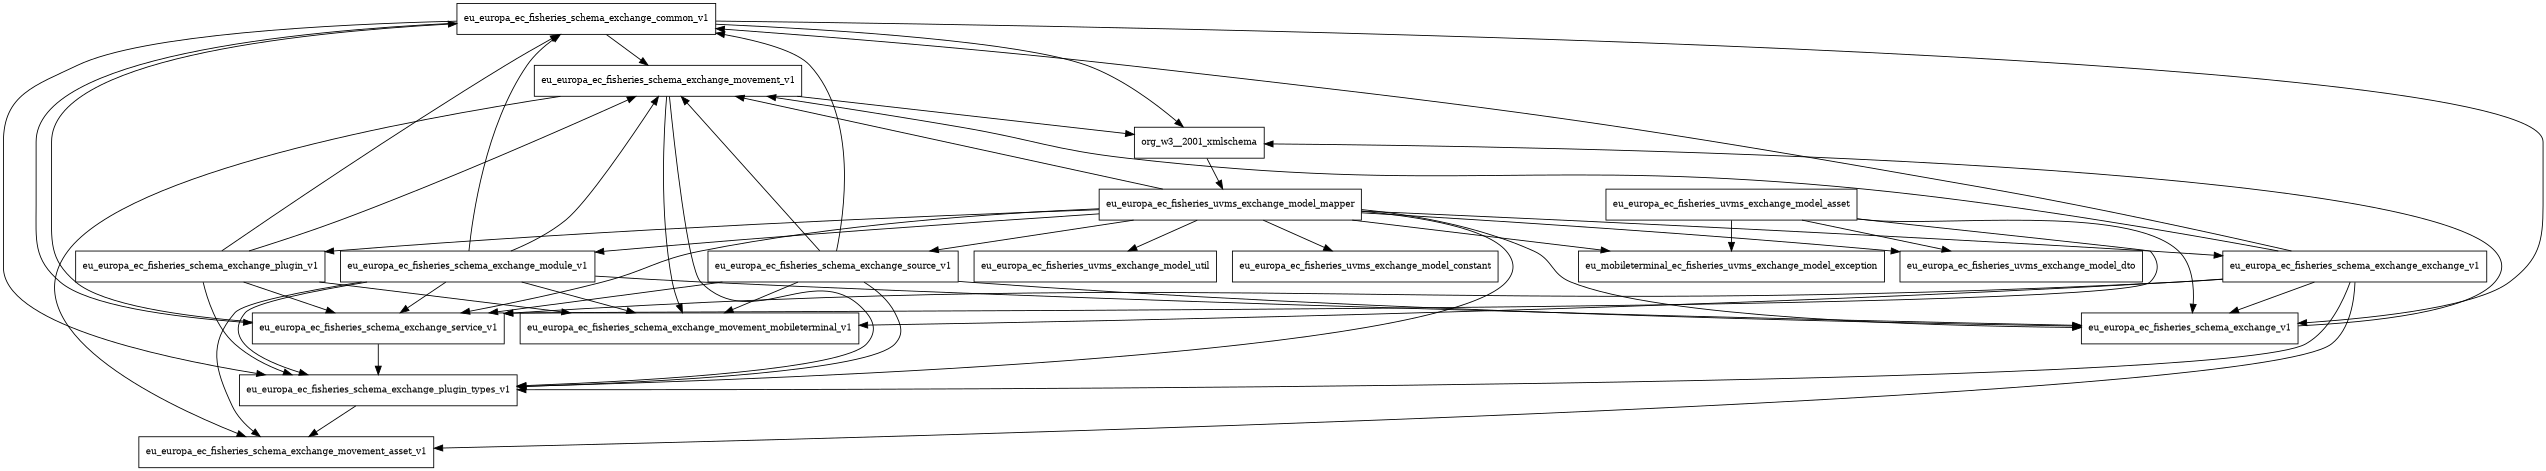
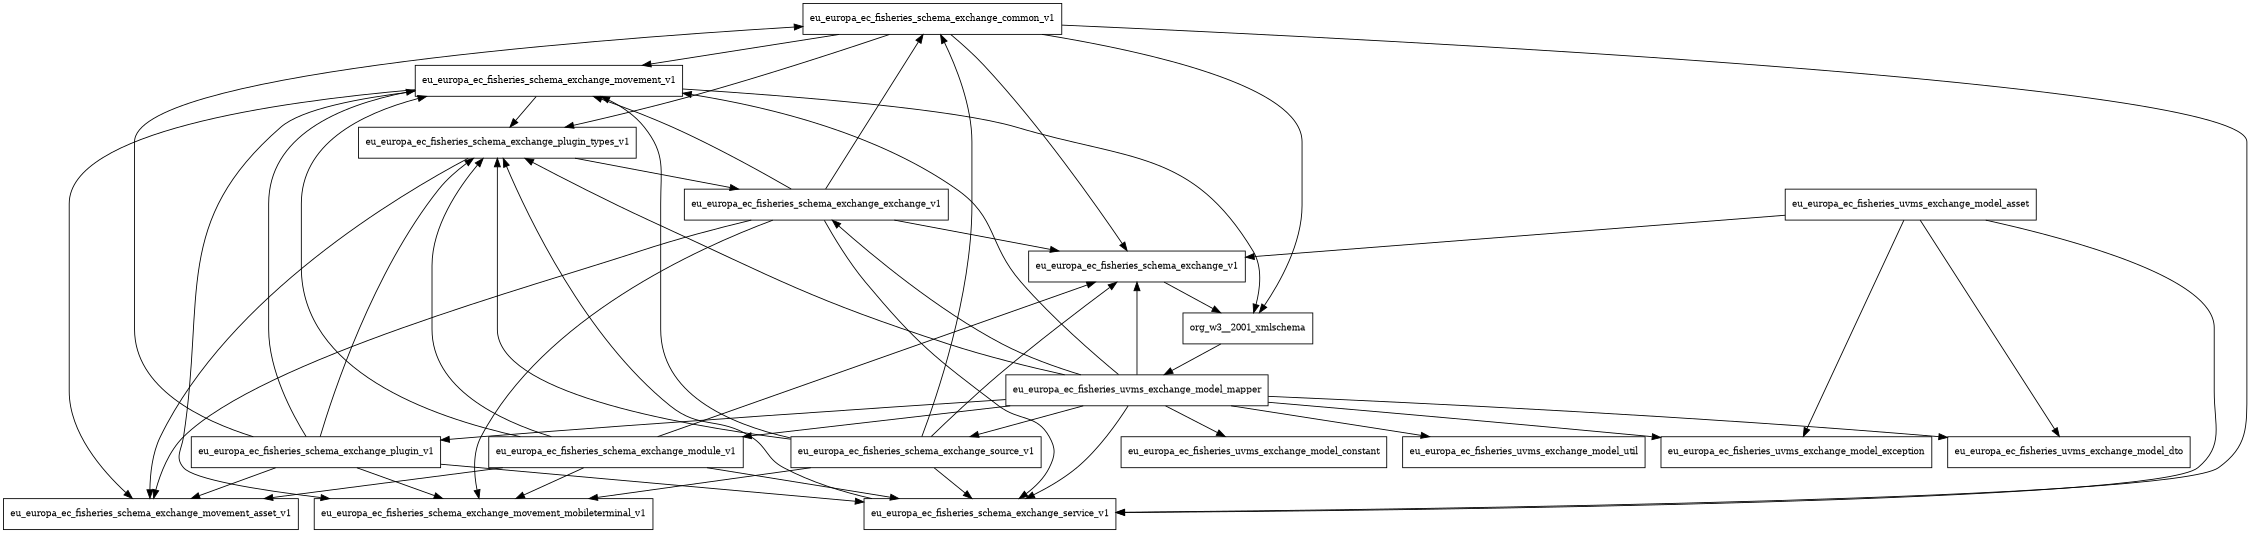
edge "eu_europa_ec_fisheries_schema_exchange_service_v1" -> "eu_europa_ec_fisheries_schema_exchange_common_v1": removed
edge "eu_europa_ec_fisheries_schema_exchange_module_v1" -> "eu_europa_ec_fisheries_schema_exchange_common_v1": removed
node "eu_mobileterminal_ec_fisheries_uvms_exchange_model_exception": label "eu_mobileterminal_ec_fisheries_uvms_exchange_model_exception" -> "eu_europa_ec_fisheries_uvms_exchange_model_exception"
edge "eu_europa_ec_fisheries_schema_exchange_exchange_v1" -> "eu_europa_ec_fisheries_schema_exchange_plugin_types_v1": reversed
edge "eu_europa_ec_fisheries_schema_exchange_plugin_v1" -> "eu_europa_ec_fisheries_schema_exchange_movement_asset_v1": added
